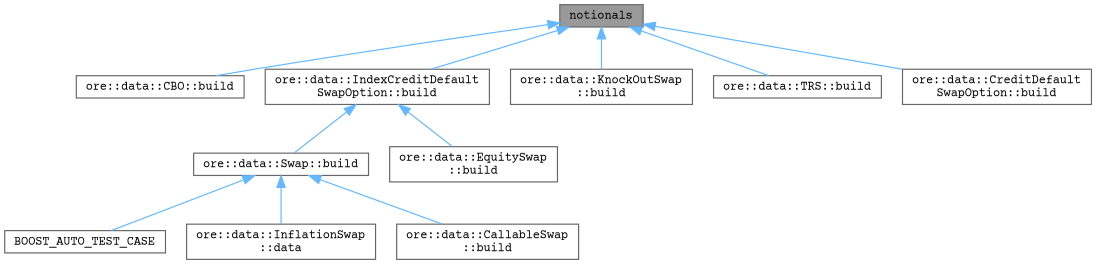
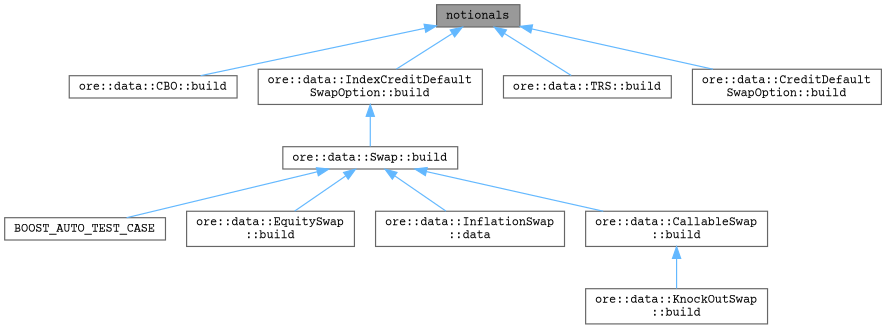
edge "ore::data::KnockOutSwap ::build" -> "notionals": now "ore::data::KnockOutSwap ::build" -> "ore::data::CallableSwap ::build"
edge "ore::data::EquitySwap ::build" -> "ore::data::IndexCreditDefault SwapOption::build": now "ore::data::EquitySwap ::build" -> "ore::data::Swap::build"
